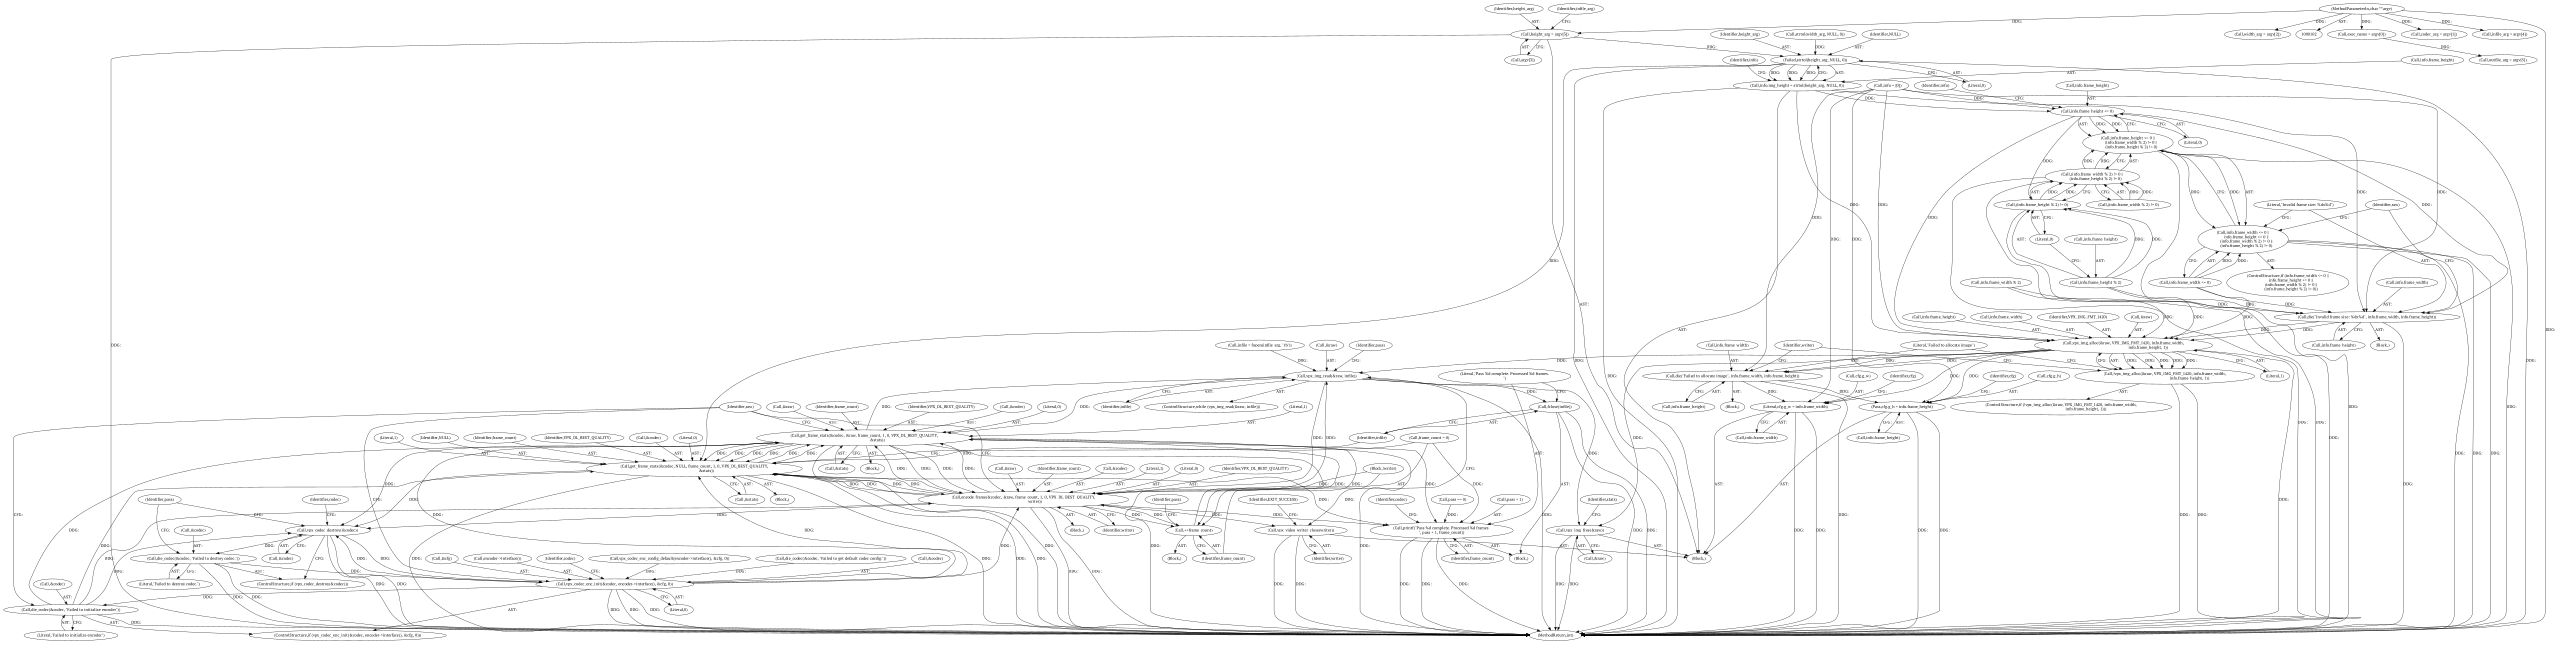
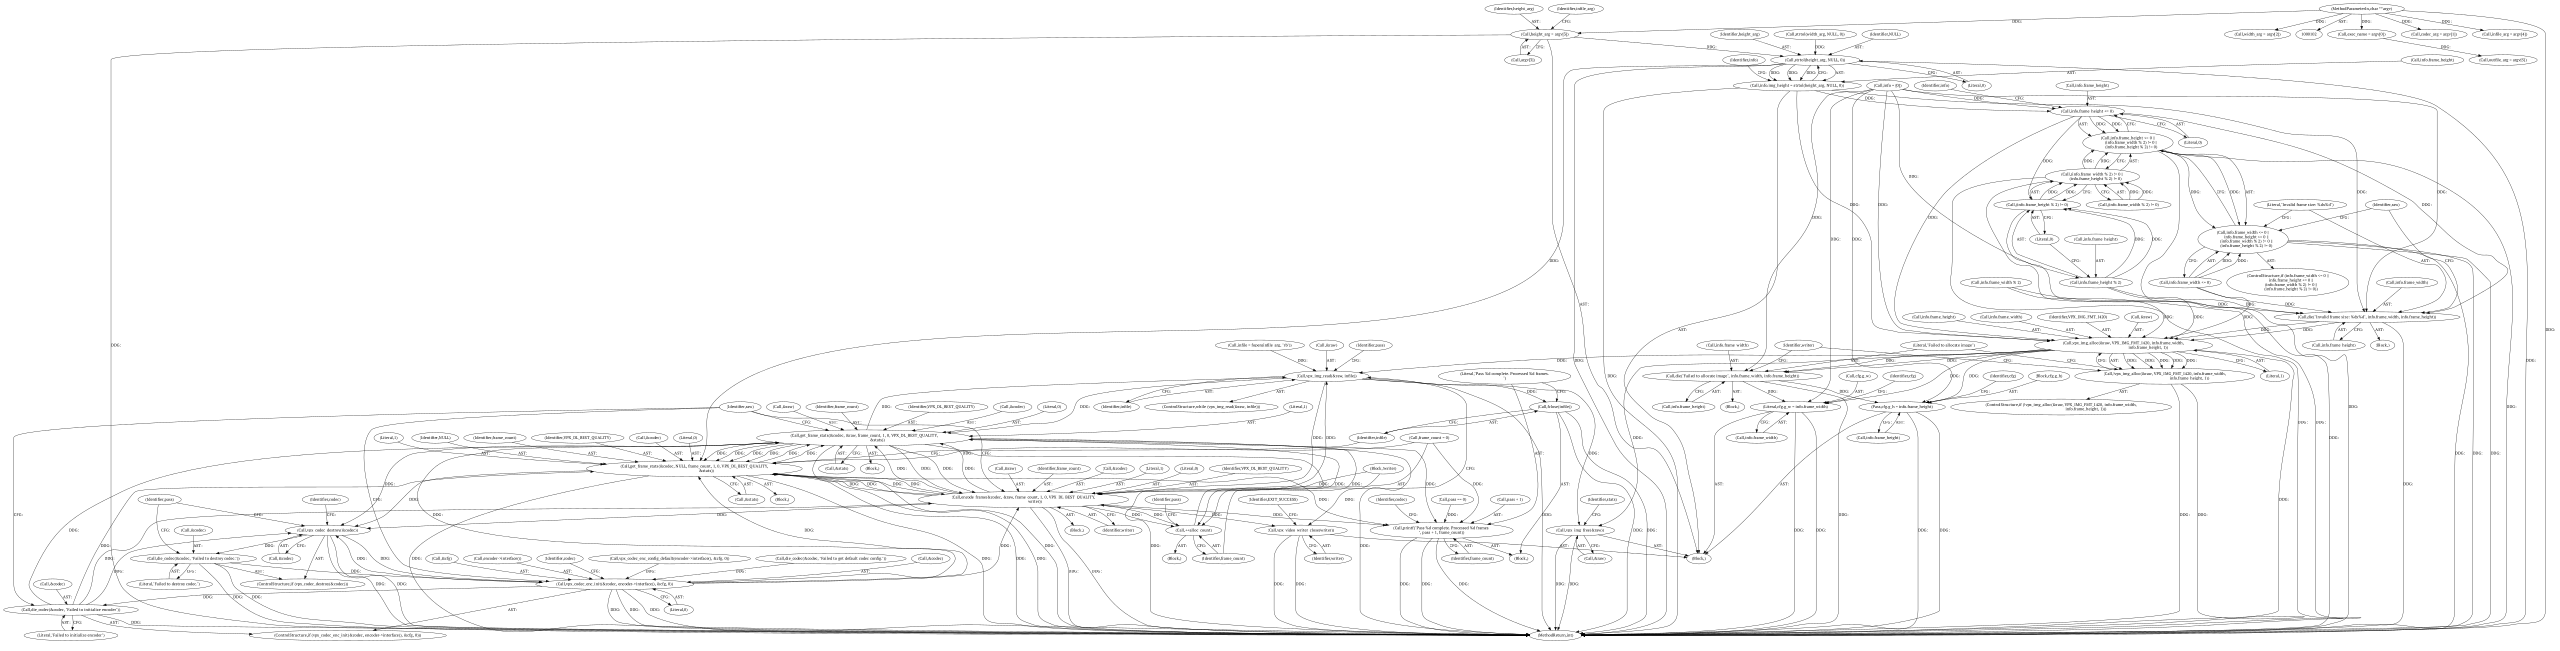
node "(Failed,strtol(height_arg, NULL, 0))": label "(Failed,strtol(height_arg, NULL, 0))" -> "(Call,strtol(height_arg, NULL, 0))"
edge "(Call,info = {0})" -> "(Call,info.frame_height % 2)": added, label "DDG:"
node "(Call,cfg.g_h)": label "(Call,cfg.g_h)" -> "(Block,cfg.g_h)"
node "(Call,++frame_count)": label "(Call,++frame_count)" -> "(Call,++alloc_count)"
edge "(Call,vpx_codec_destroy(&codec))" -> "(ControlStructure,if (vpx_codec_destroy(&codec)))": label "CFG: " -> "AST: "
